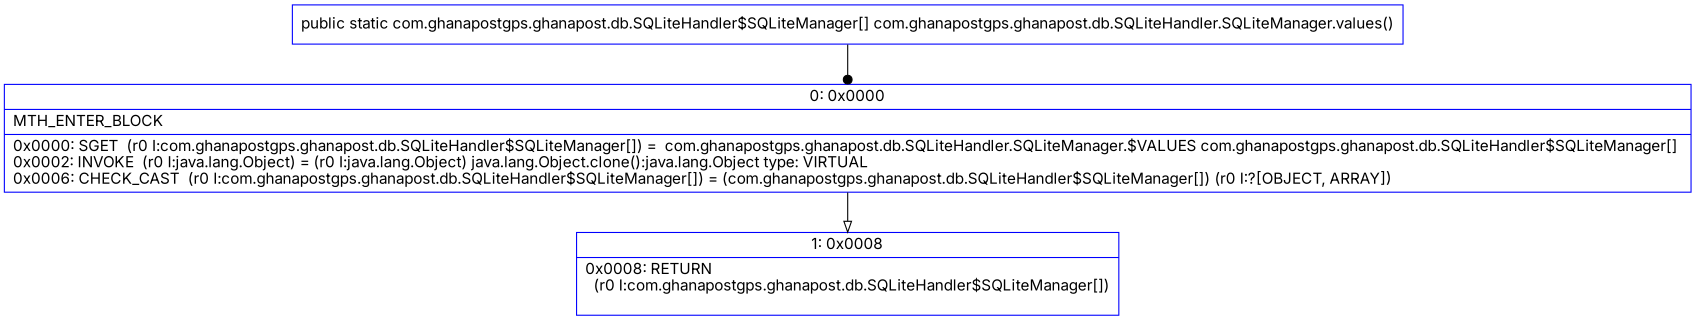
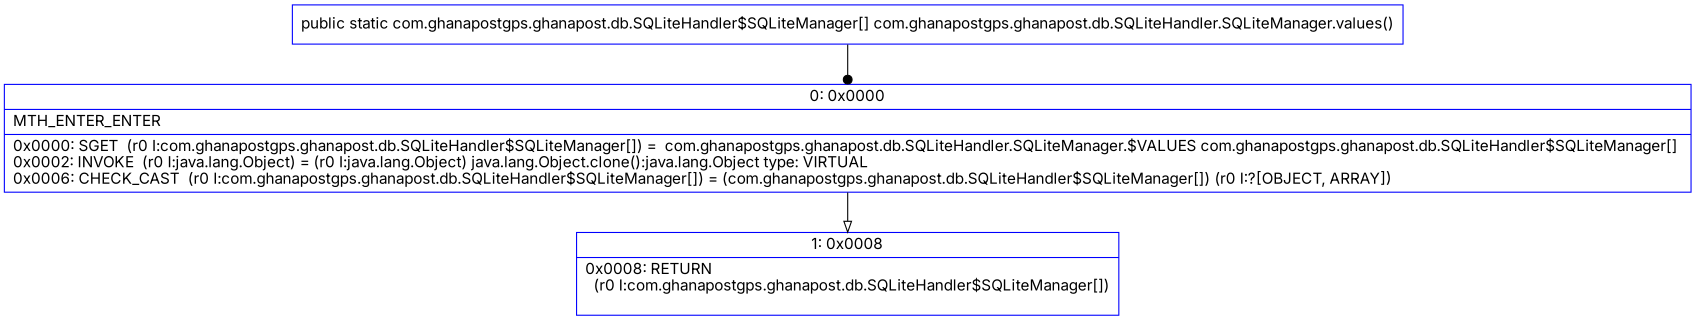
node "0: 0x0000": text "MTH_ENTER_BLOCK" -> "MTH_ENTER_ENTER"
